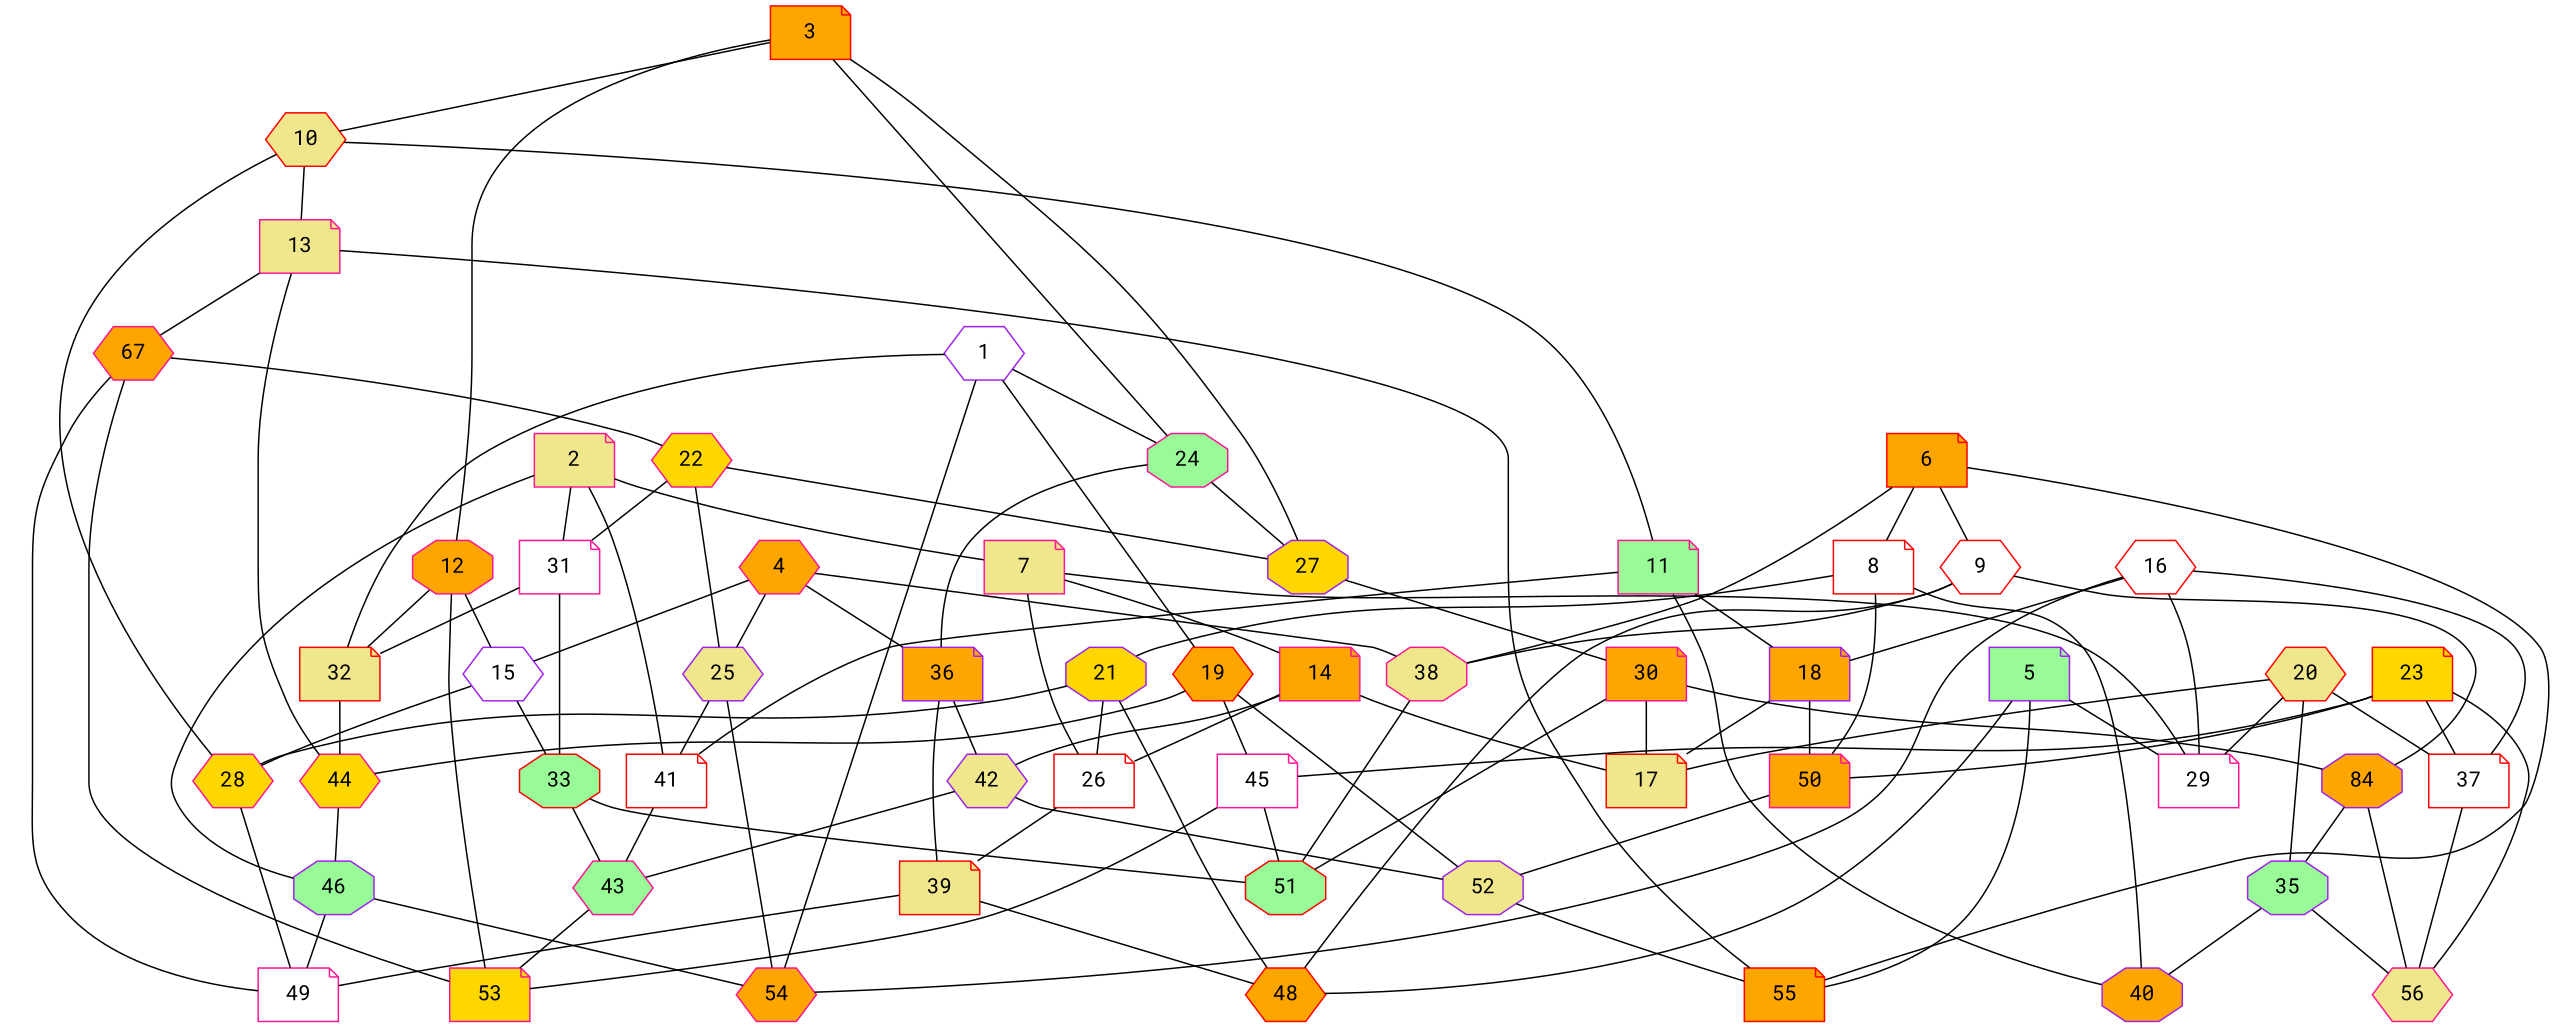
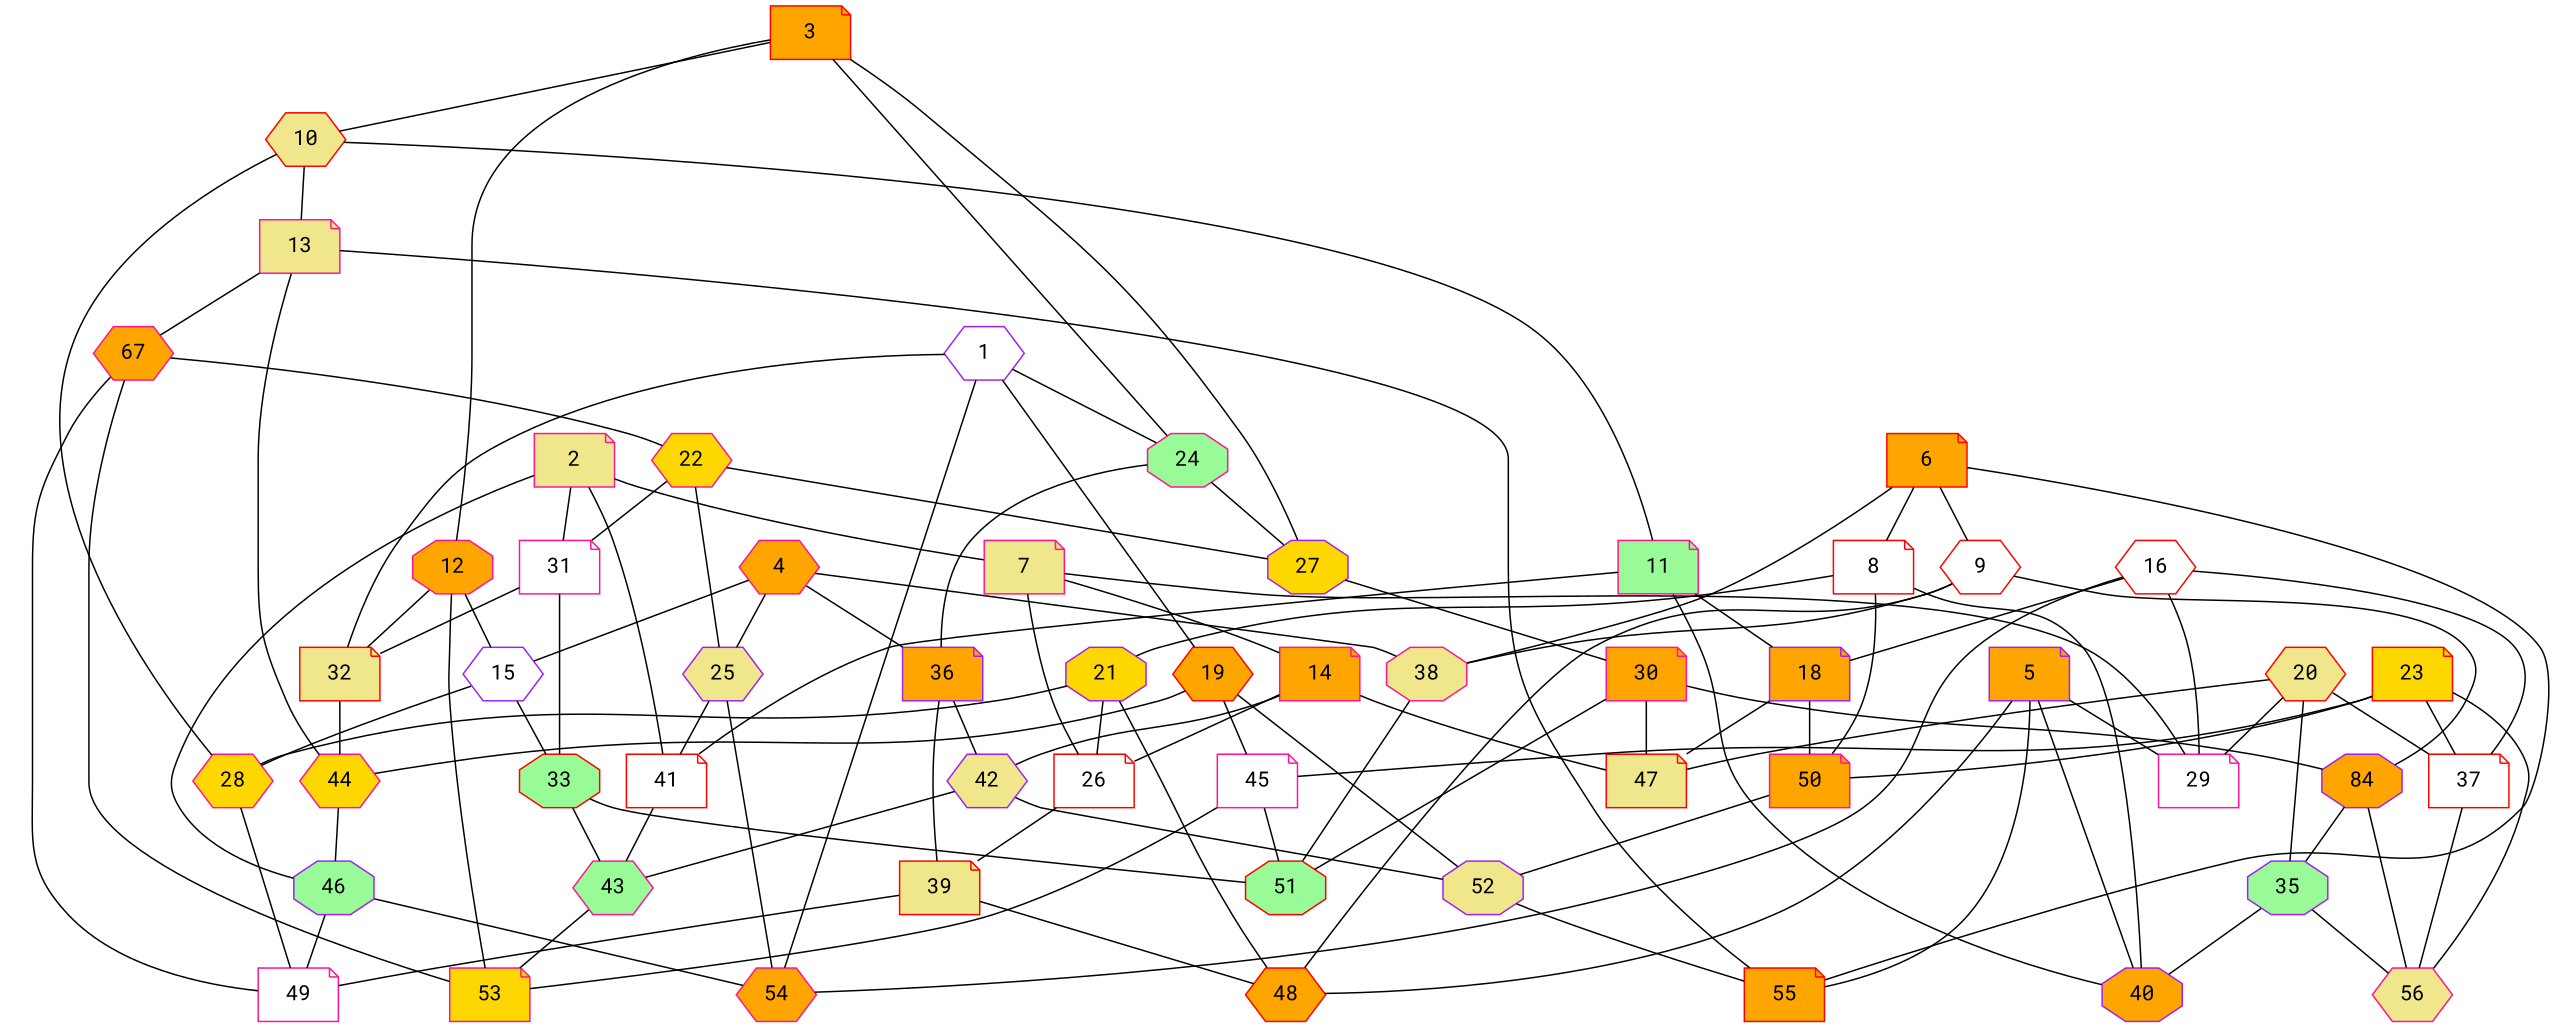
node "5": fillcolor palegreen -> orange
node "17": label "17" -> "47"
edge "5" -- "40": added
